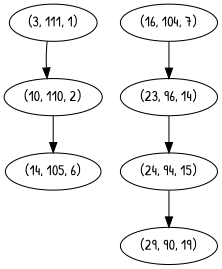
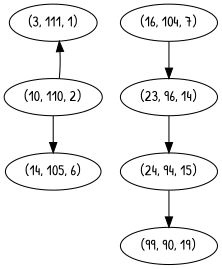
edge "(3, 111, 1)" -> "(10, 110, 2)": reversed
node "(29, 90, 19)": label "(29, 90, 19)" -> "(99, 90, 19)"
